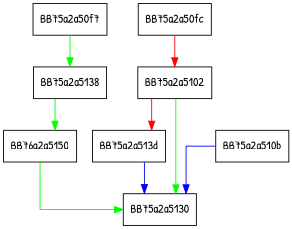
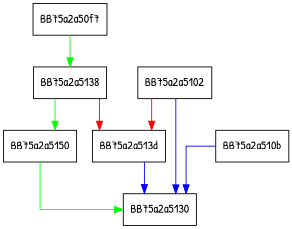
node "BB75a2a50fc": removed
edge "BB75a2a5138" -> "BB75a2a513d": added
edge "BB75a2a5102" -> "BB75a2a5130": color green -> blue
node "BB76a2a5150": label "BB76a2a5150" -> "BB75a2a5150"
